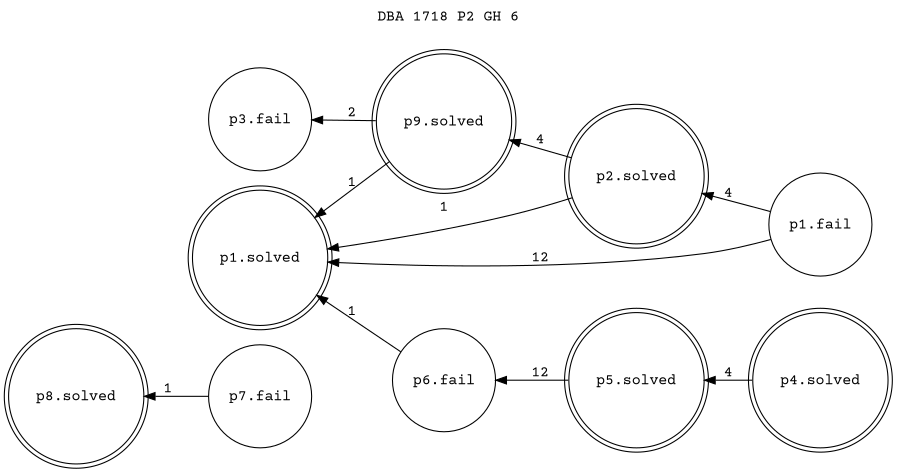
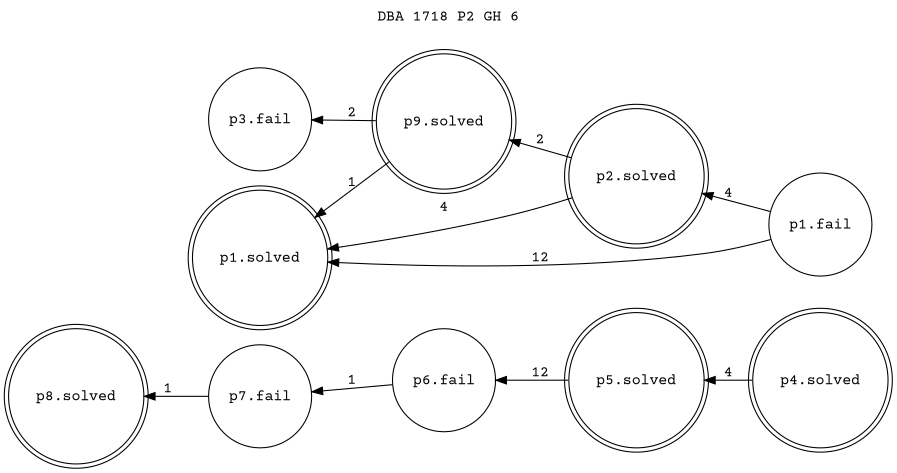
edge "p2.solved" -> "p9.solved": label "4" -> "2"
edge "p2.solved" -> "p1.solved": label "1" -> "4"
edge "p6.fail" -> "p1.solved": now "p6.fail" -> "p7.fail"
